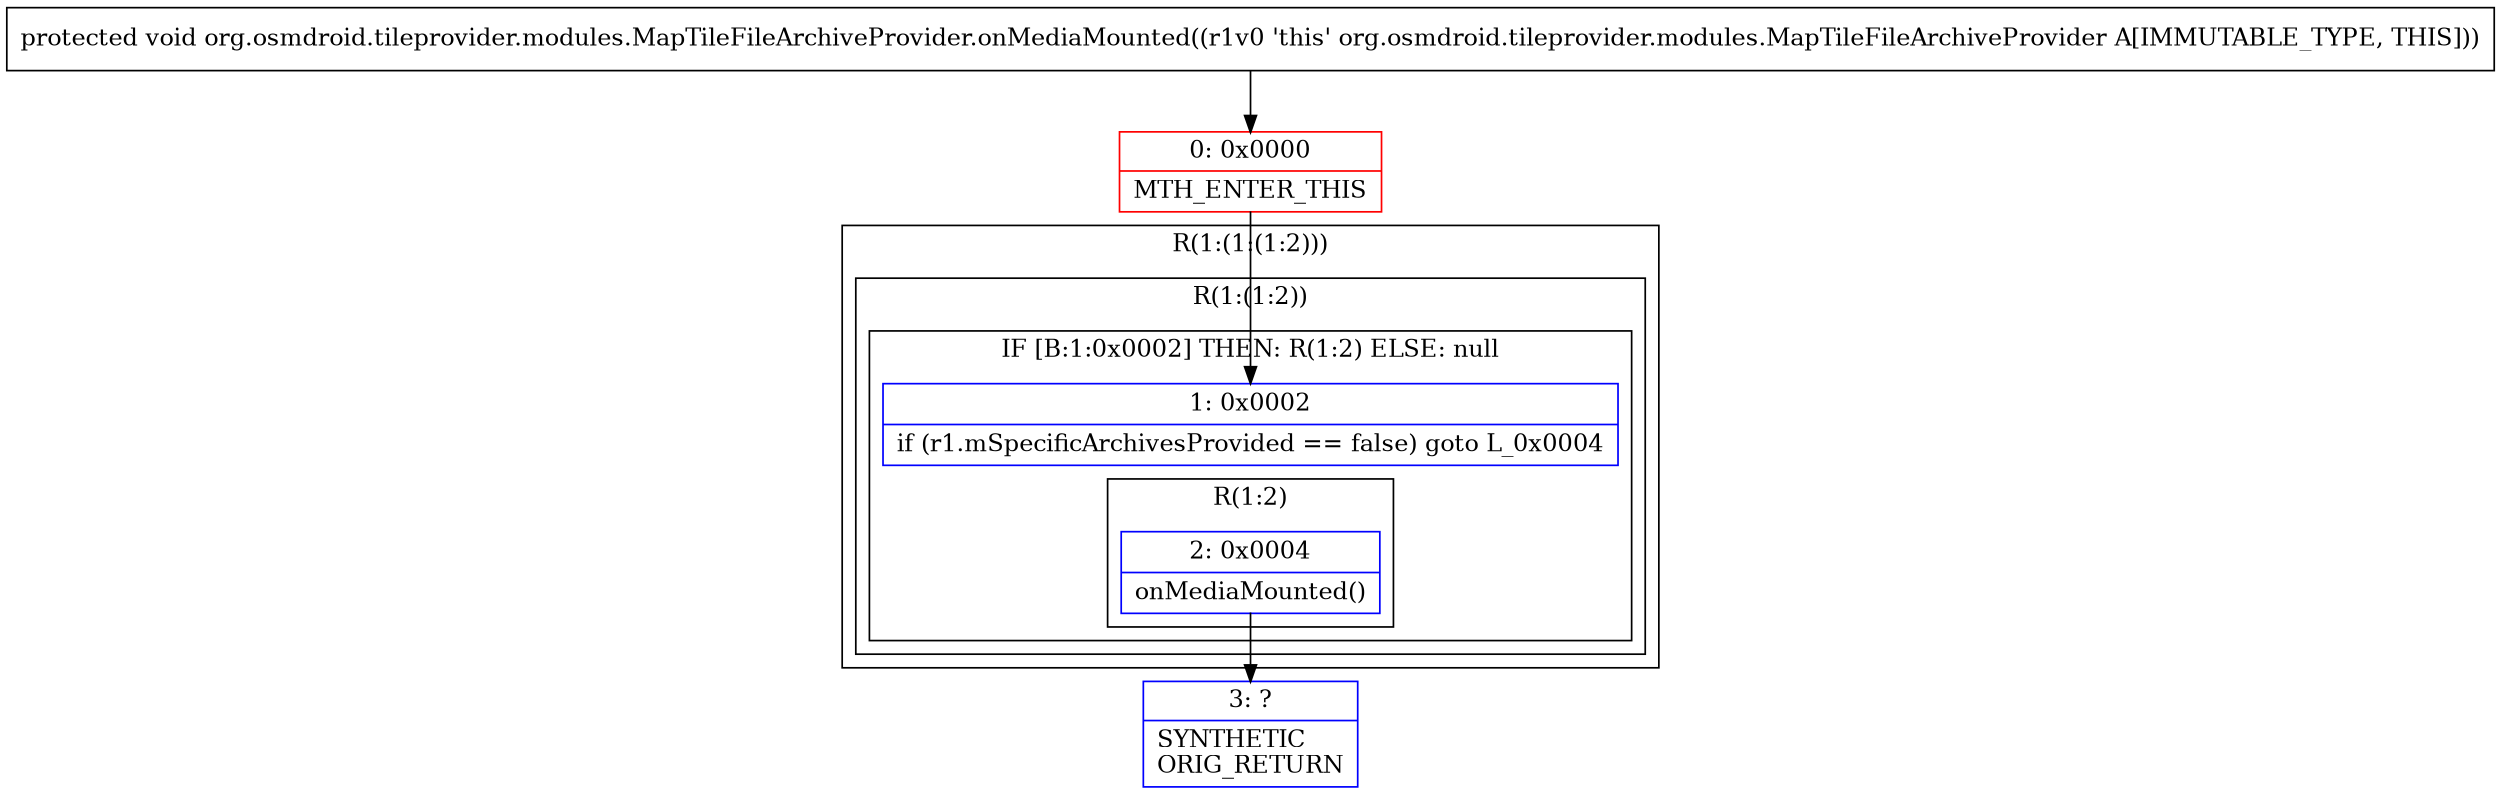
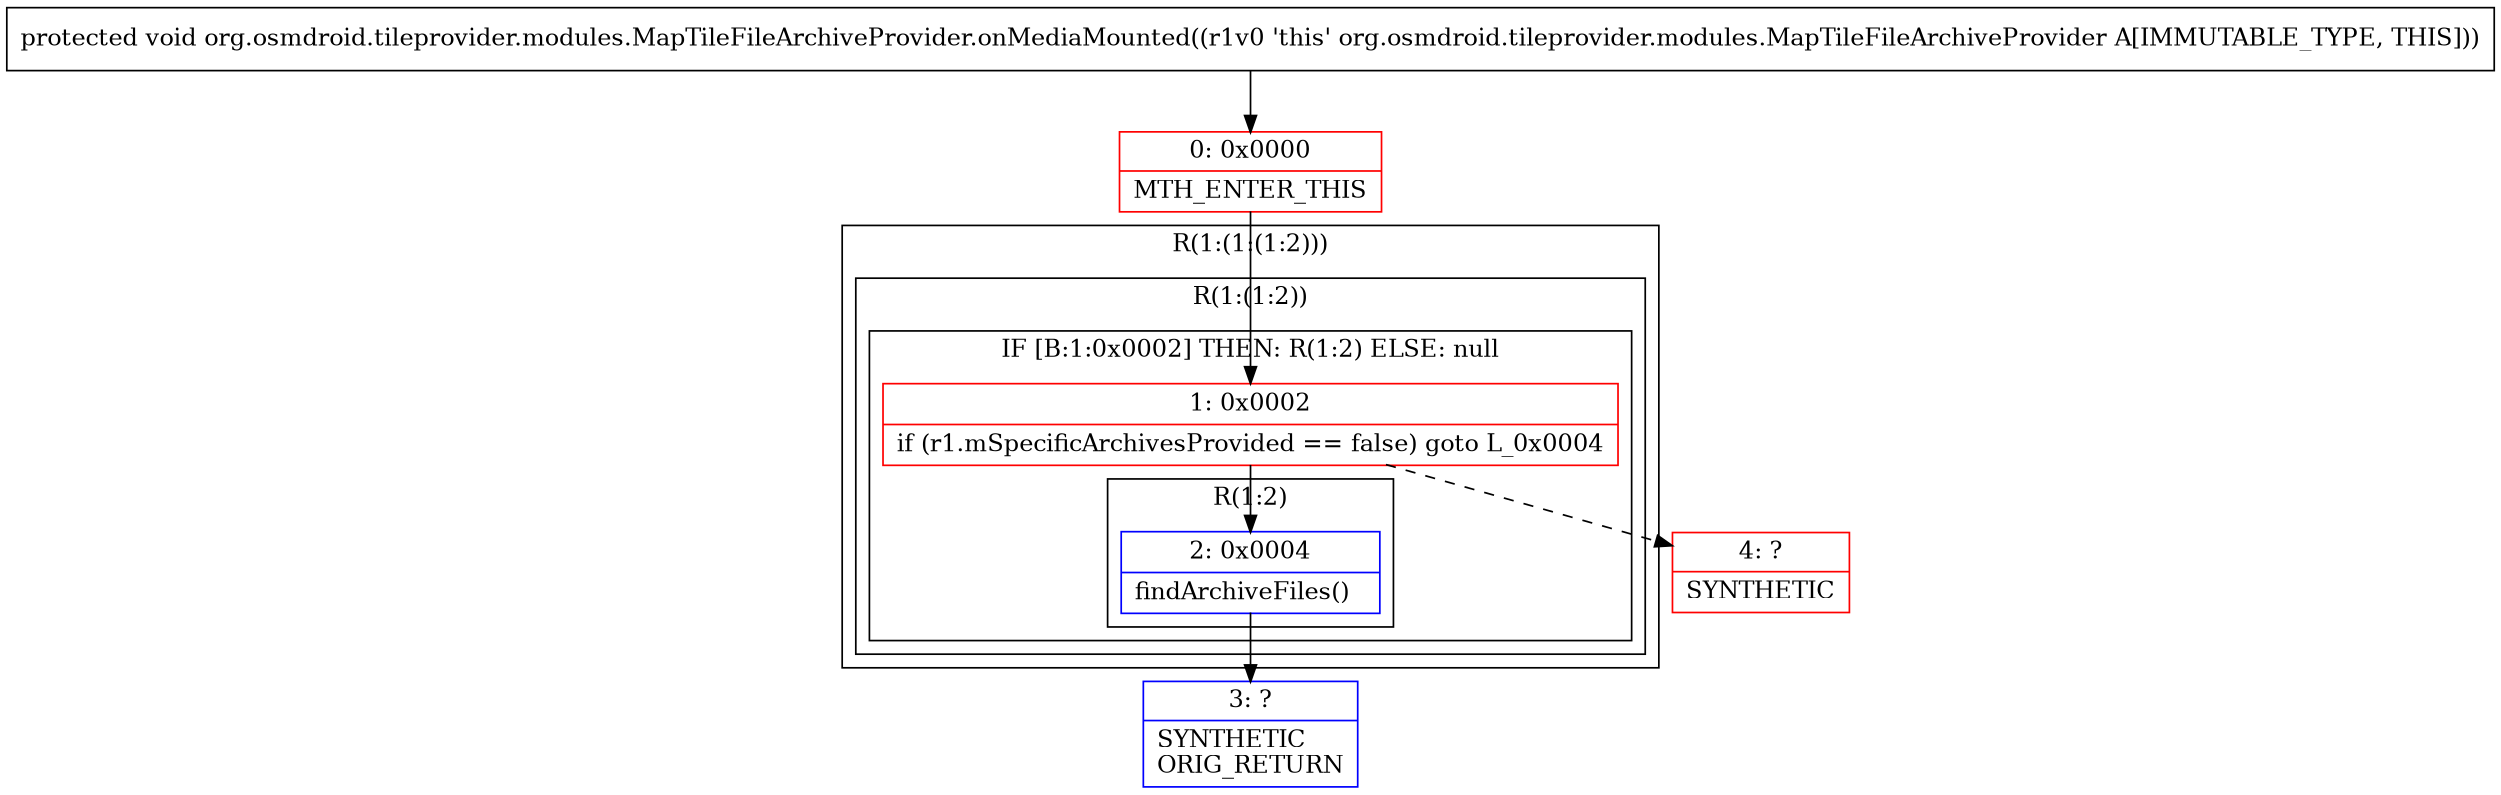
node "1: 0x0002": color blue -> red
edge "1: 0x0002" -> "2: 0x0004": added
node "4: ?": added
node "2: 0x0004": text "onMediaMounted()" -> "findArchiveFiles()"
